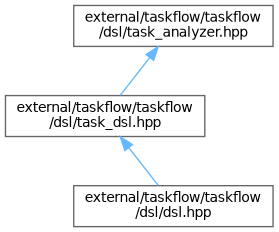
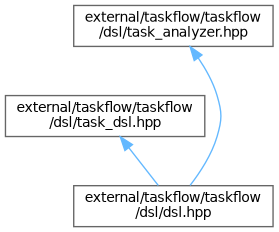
edge "external/taskflow/taskflow /dsl/task_dsl.hpp" -> "external/taskflow/taskflow /dsl/task_analyzer.hpp": now "external/taskflow/taskflow /dsl/dsl.hpp" -> "external/taskflow/taskflow /dsl/task_analyzer.hpp"
